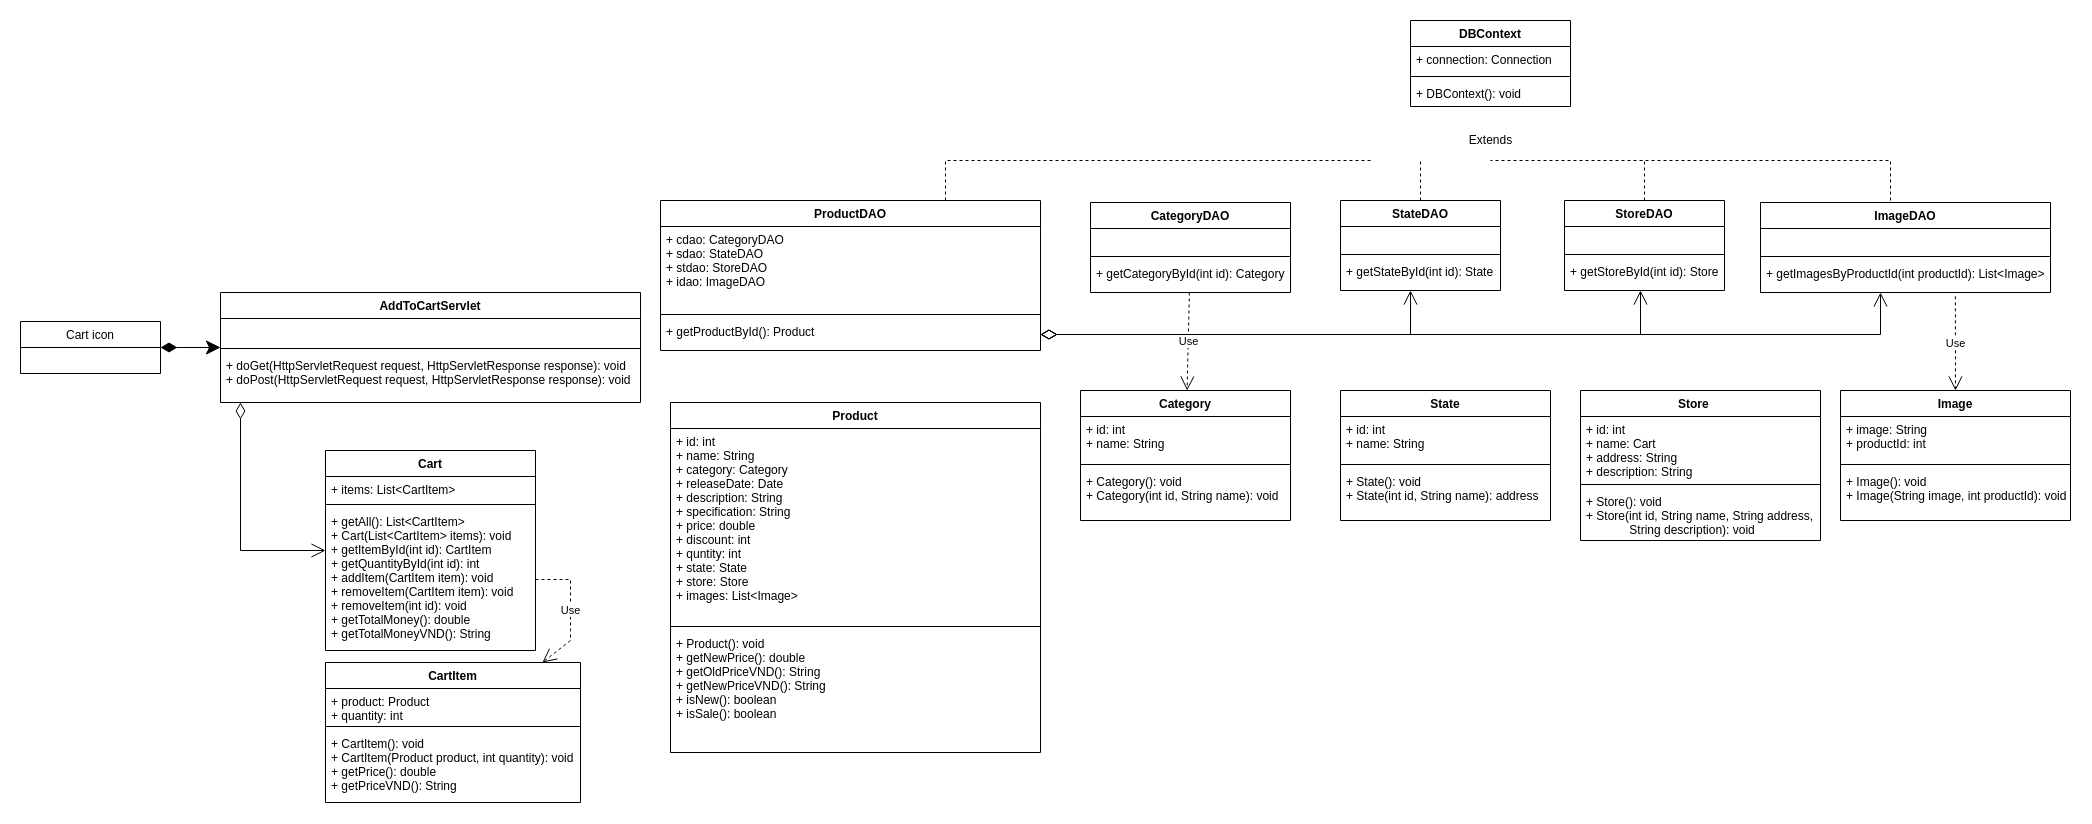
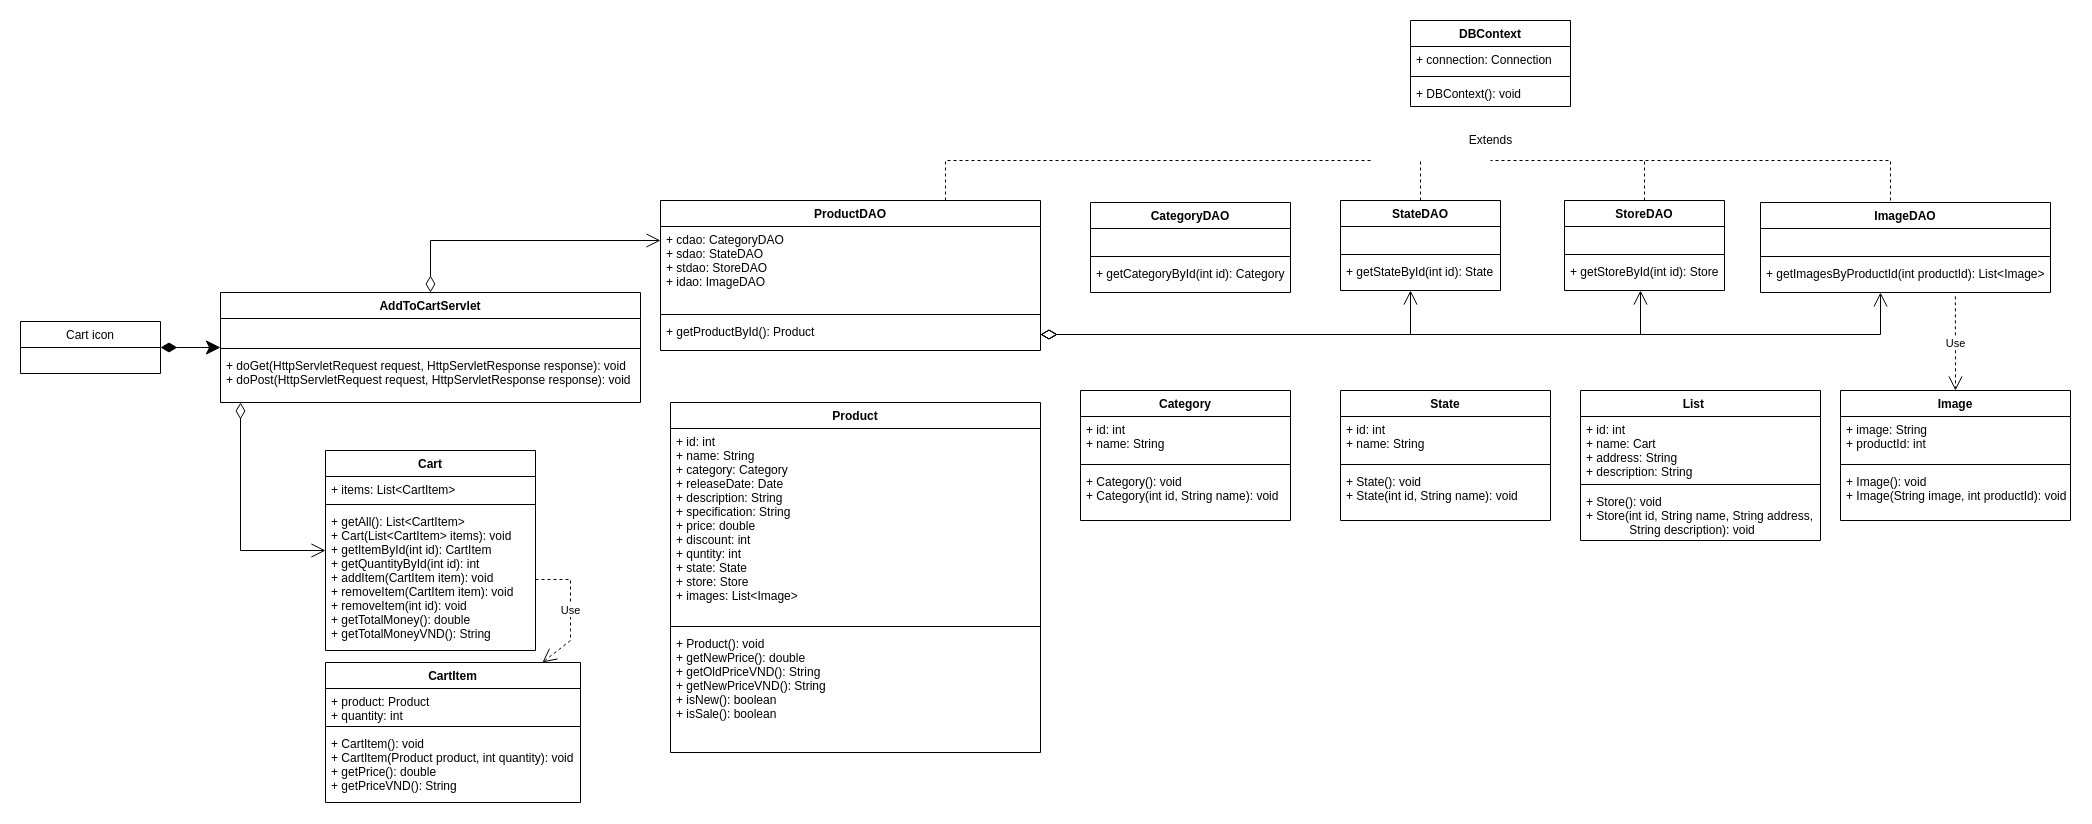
edge "ProductDAO" -- "AddToCartServlet": added
edge "CategoryDAO" -> "Category": removed, label "Use"
node "Store": label "Store" -> "List"
node "+ State(): void + State(int id, String name): address": label "+ State(): void + State(int id, String name): address" -> "+ State(): void + State(int id, String name): void"
